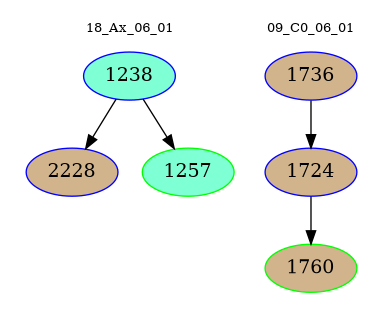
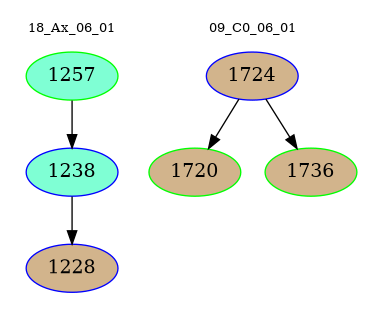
node "1736": color blue -> green
edge "1238" -> "1257": reversed
edge "1736" -> "1724": reversed
node "2228": label "2228" -> "1228"
node "1760": label "1760" -> "1720"
